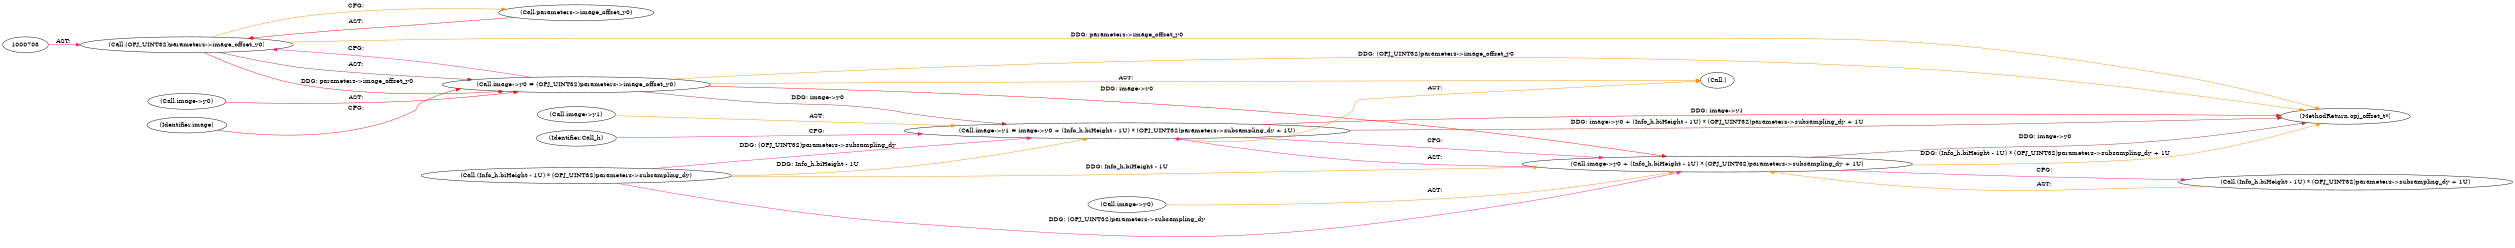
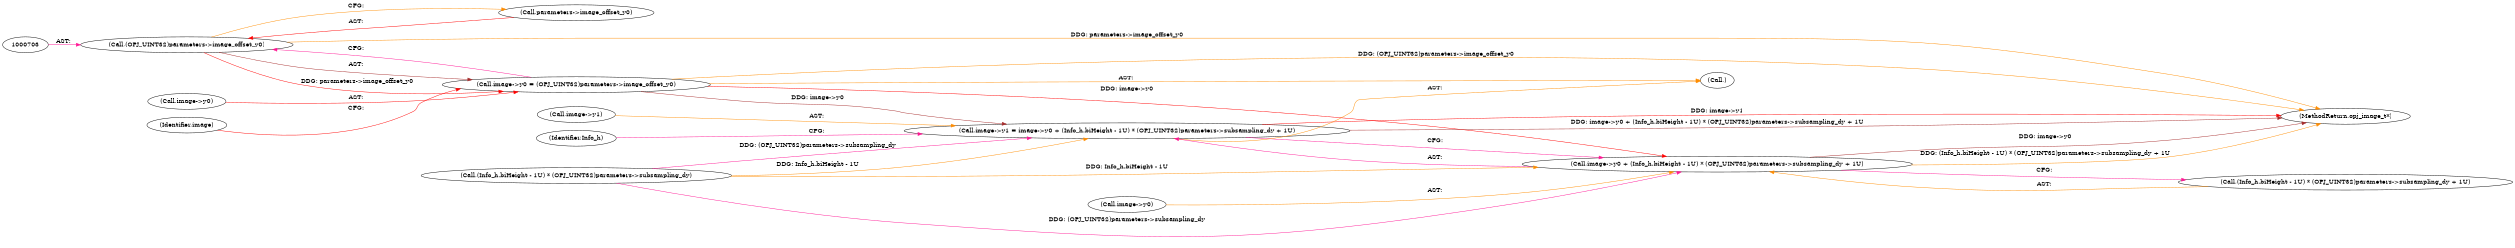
node "(MethodReturn,opj_offset_t*)": label "(MethodReturn,opj_offset_t*)" -> "(MethodReturn,opj_image_t*)"
node "(Identifier,Call_h)": label "(Identifier,Call_h)" -> "(Identifier,Info_h)"
